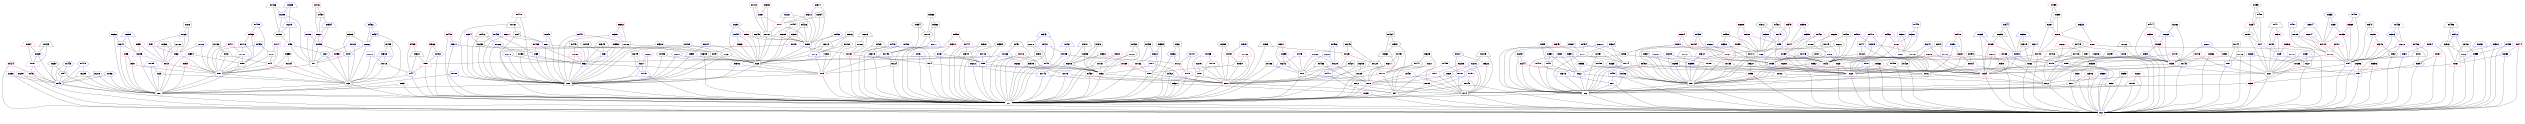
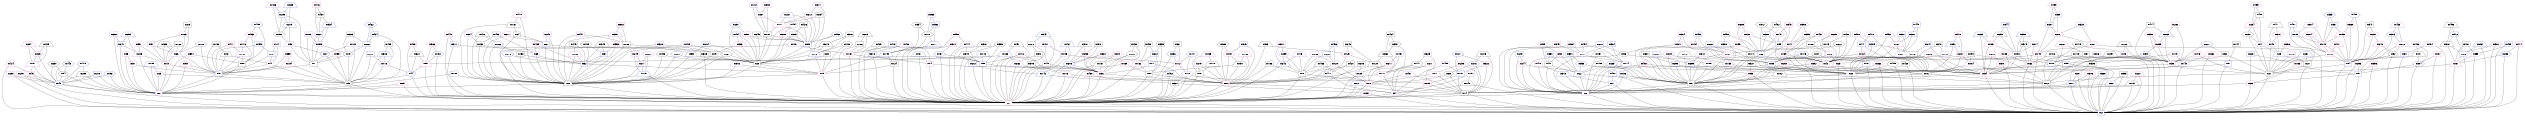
node "n_106": removed
